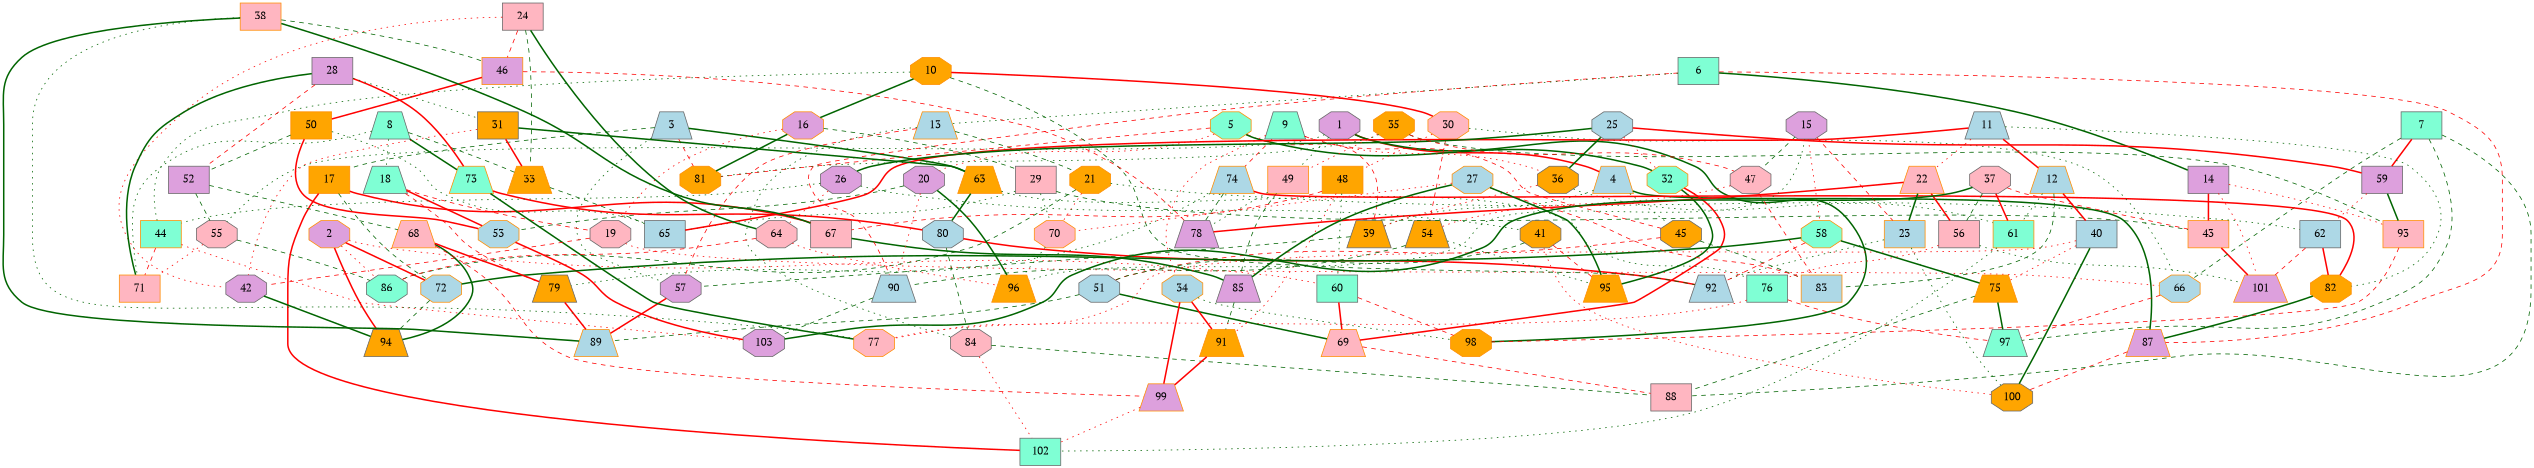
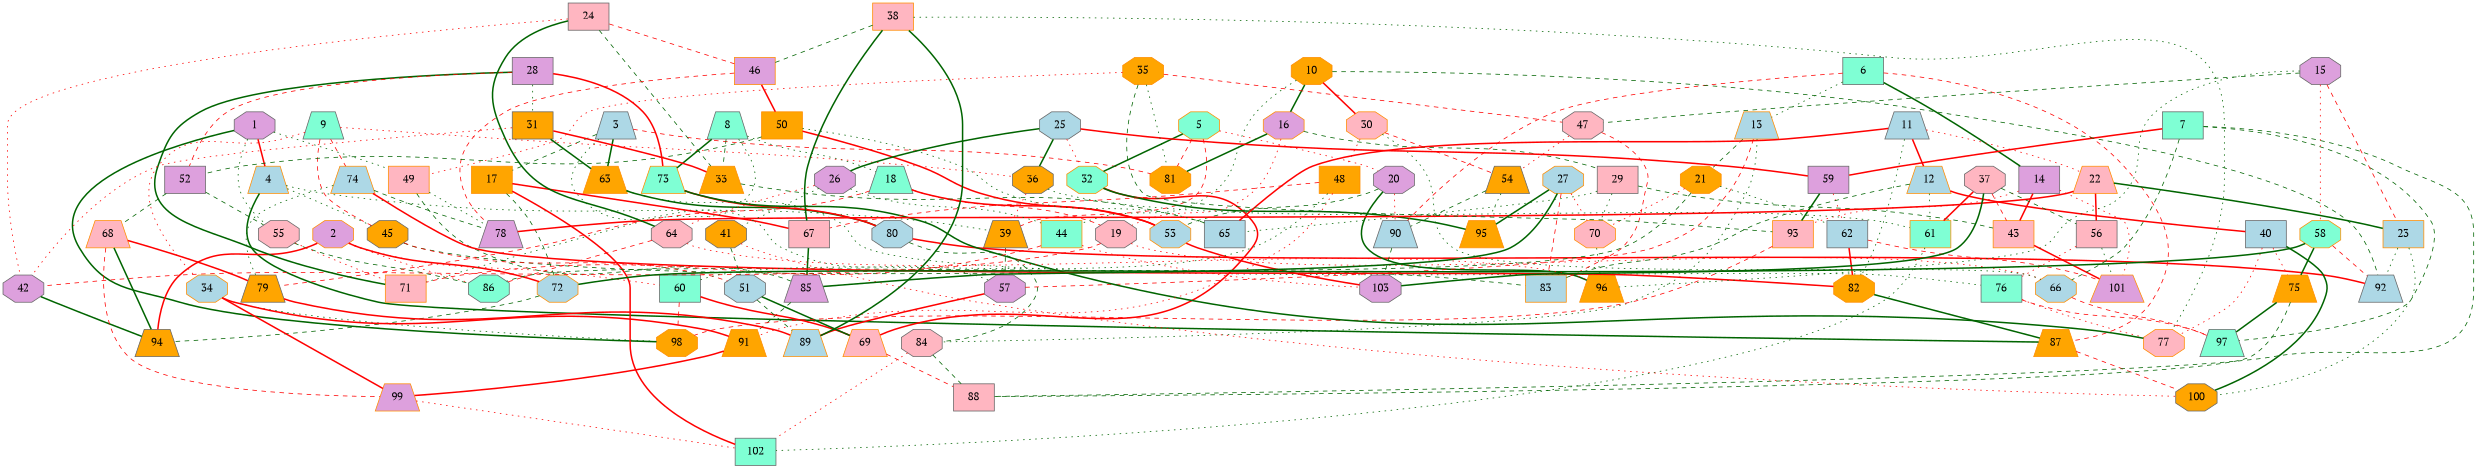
edge "41" -- "95": removed
node "87": fillcolor plum -> orange
